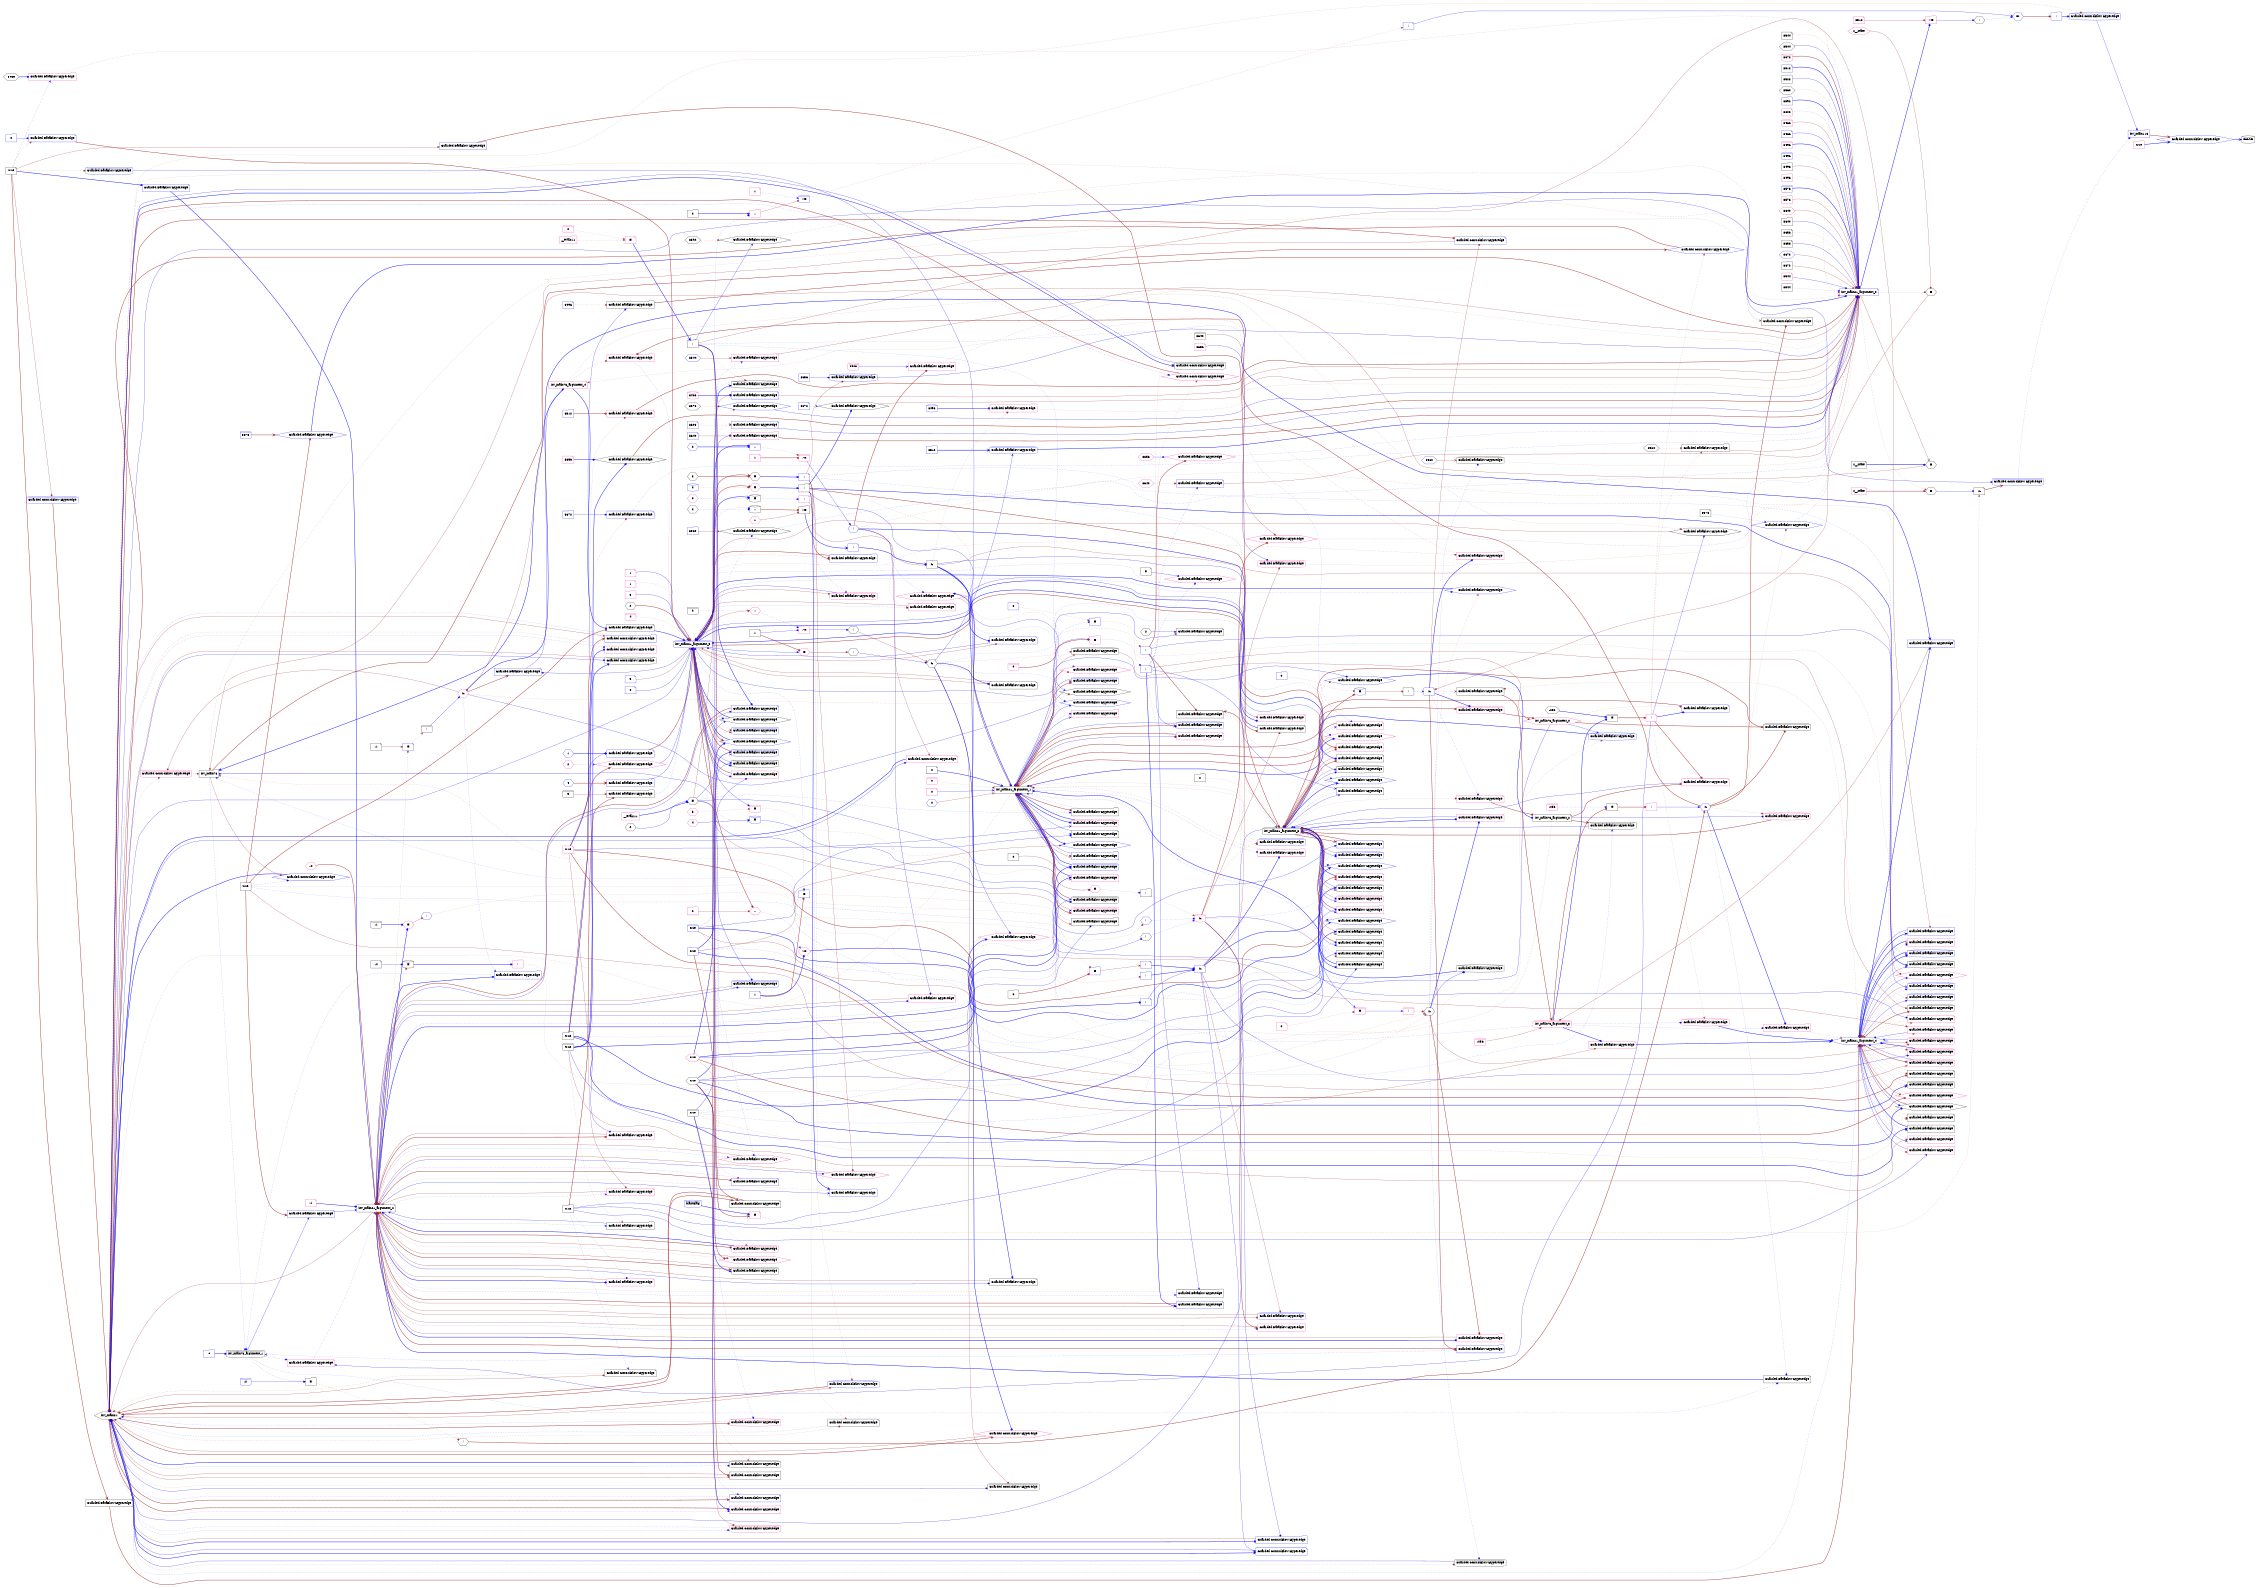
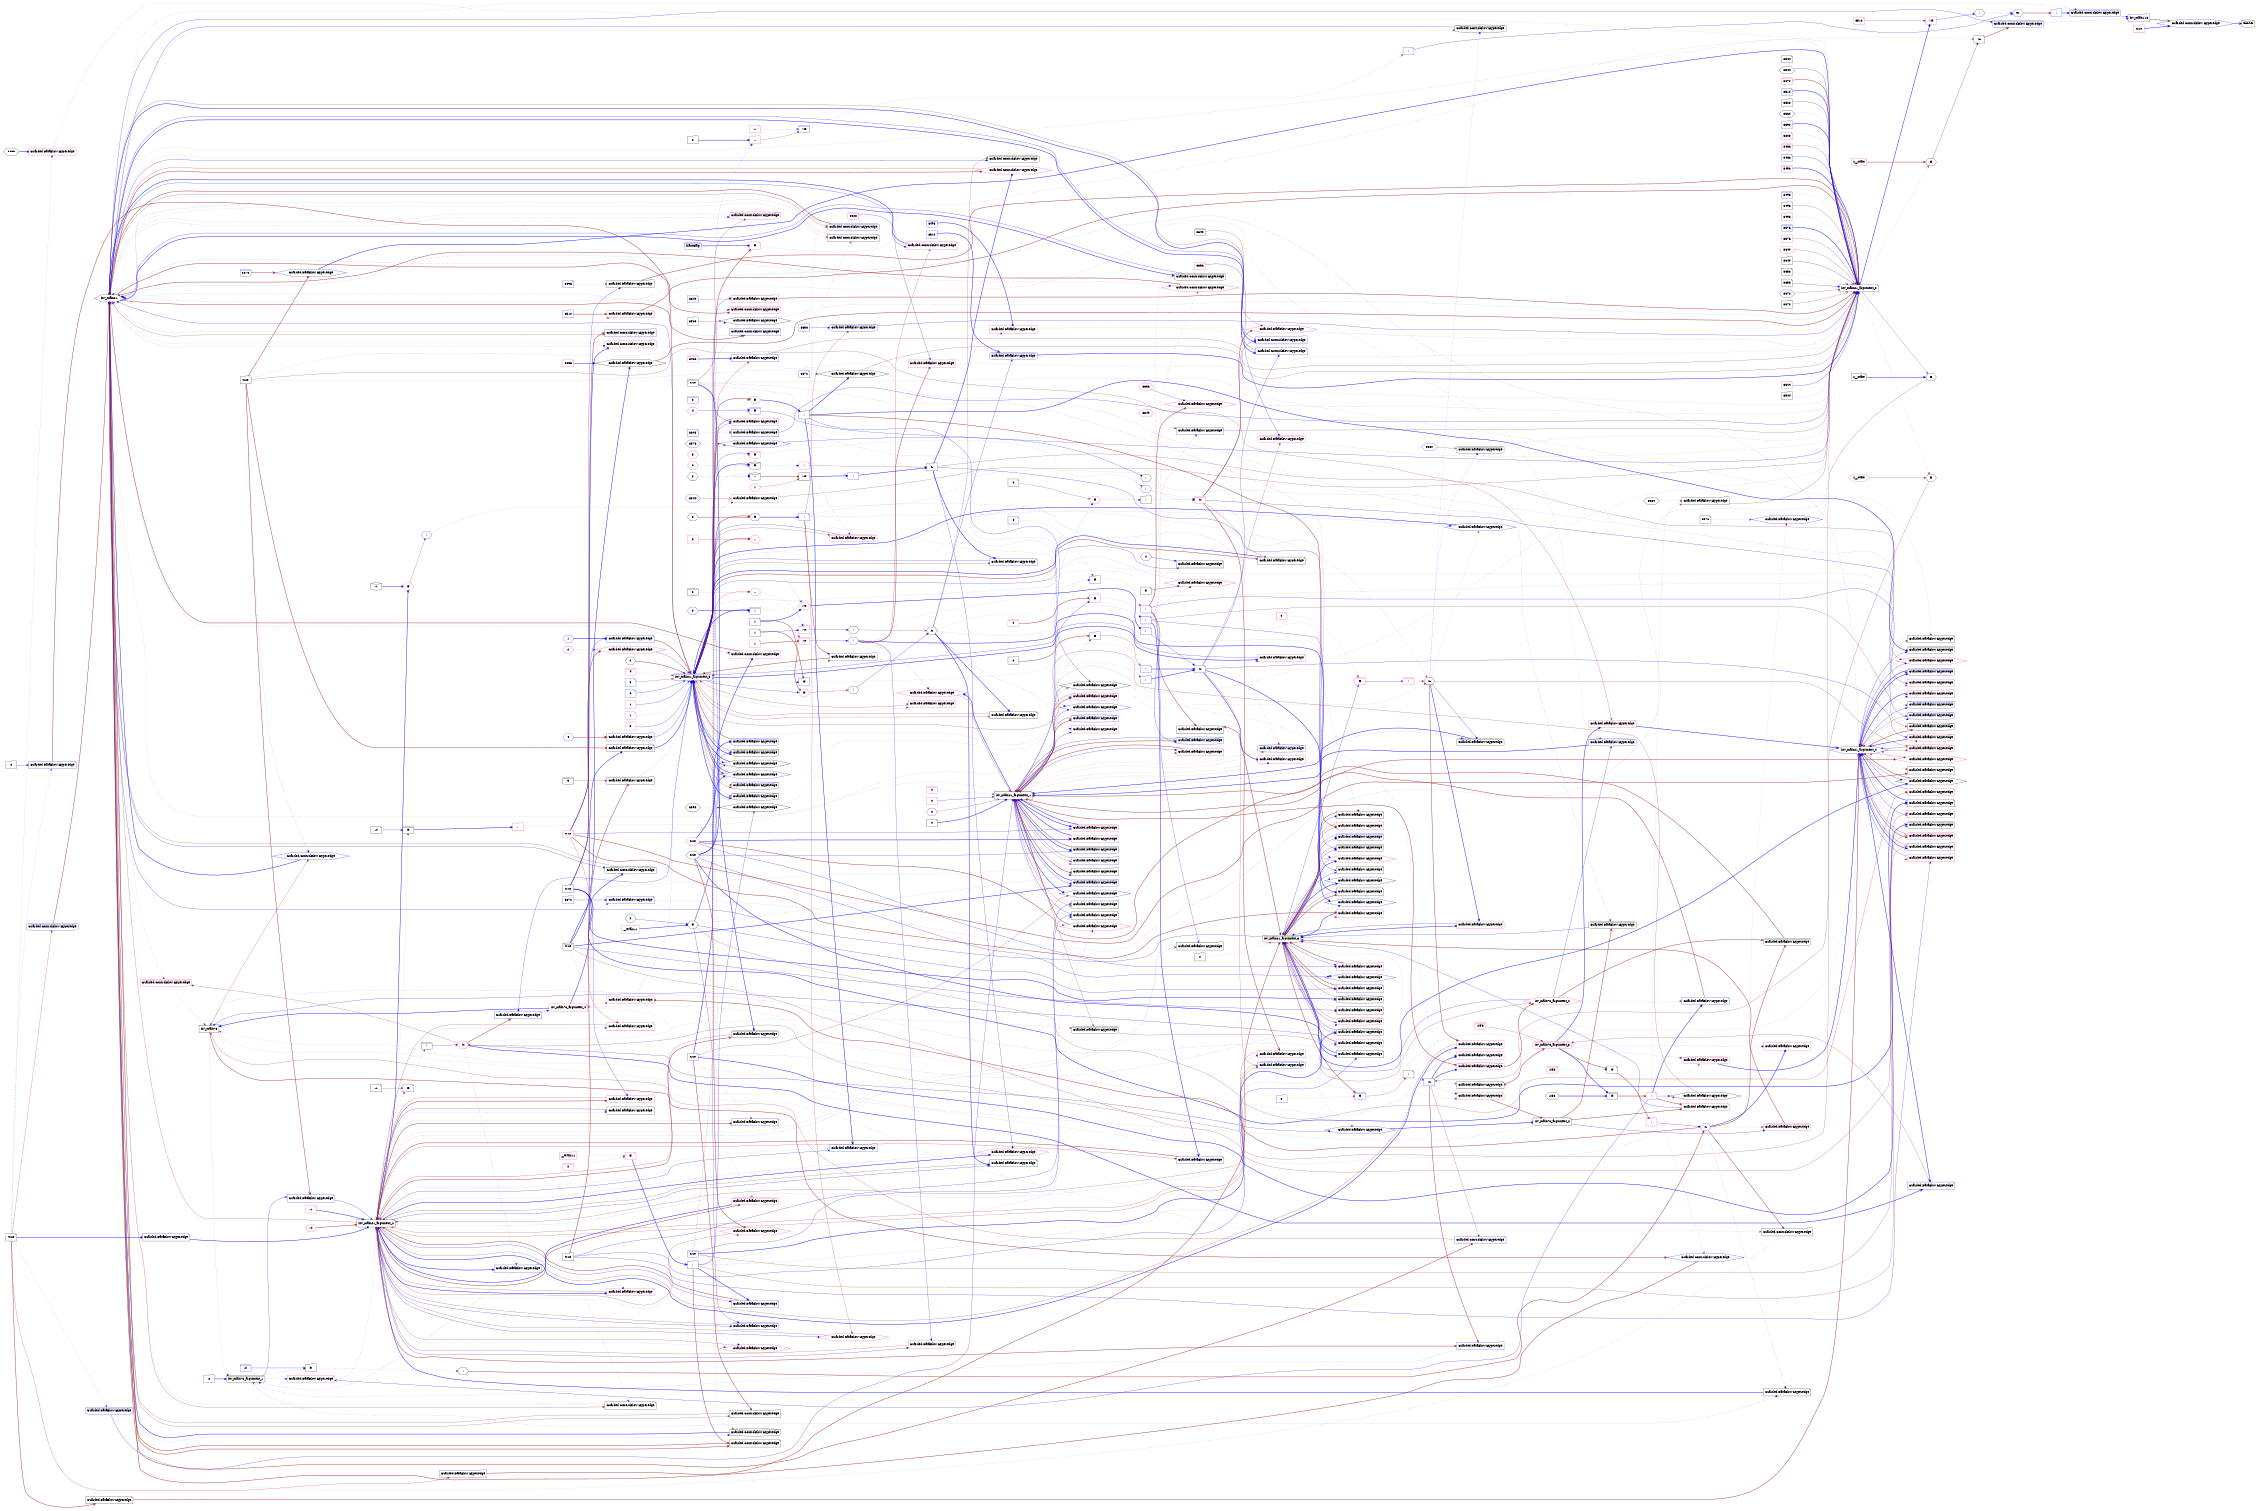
edge "inv_main21_argument_0" -> "inv_main21": added
